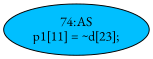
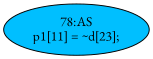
node "74:AS p1[11] = ~d[23];": label "74:AS p1[11] = ~d[23];" -> "78:AS p1[11] = ~d[23];"
